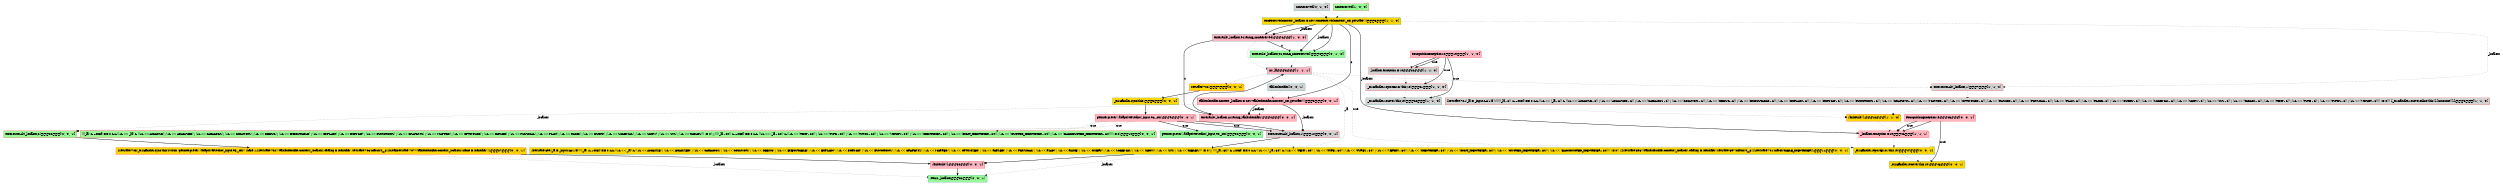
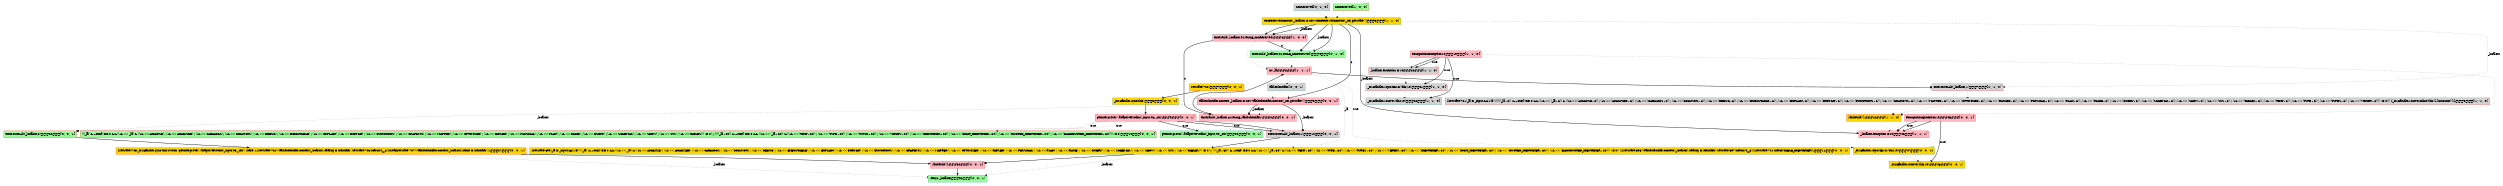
node "int _la@@@5@@@['1', '1', '1']": color teal -> red
edge "int _la@@@5@@@['1', '1', '1']" -> "setState(708)@@@7@@@['0', '0', '1']": now "int _la@@@5@@@['1', '1', '1']" -> "tableIdentifier['0', '0', '1']"
edge "int _la@@@5@@@['1', '1', '1']" -> "enterOuterAlt(_localctx,1)@@@7@@@['1', '1', '0']": style dotted -> bold
edge "_errHandler.recover(this,re)@@@22@@@['1', '1', '0']" -> "{exitRule()}@@@24@@@['1', '1', '0']": now "RecognitionException re@@@19@@@['1', '1', '0']" -> "{exitRule()}@@@24@@@['1', '1', '0']"
edge "_localctx.exception = re@@@46@@@['1', '1', '1']" -> "_errHandler.reportError(this,re)@@@47@@@['0', '0', '1']": removed
